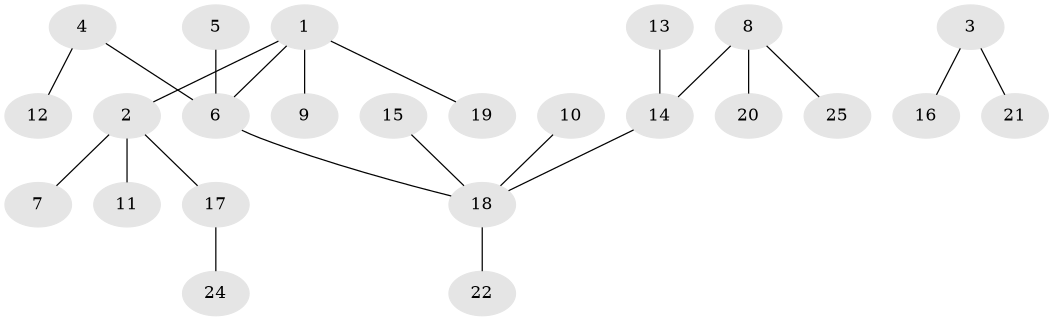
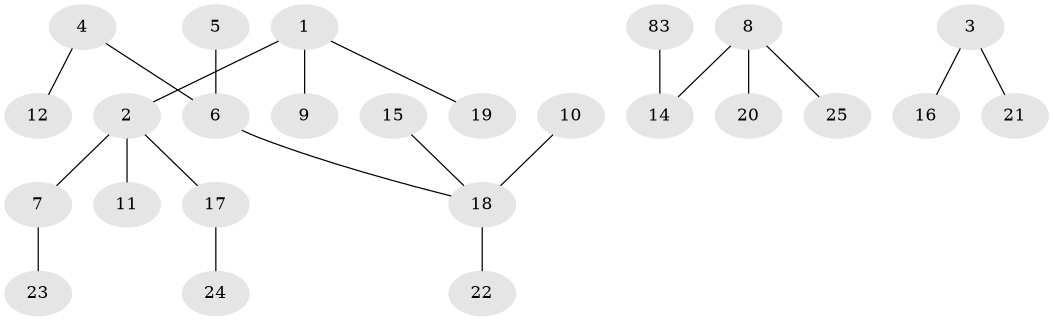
node "13": label "13" -> "83"
edge "1" -- "6": removed
edge "14" -- "18": removed
node "23": added
